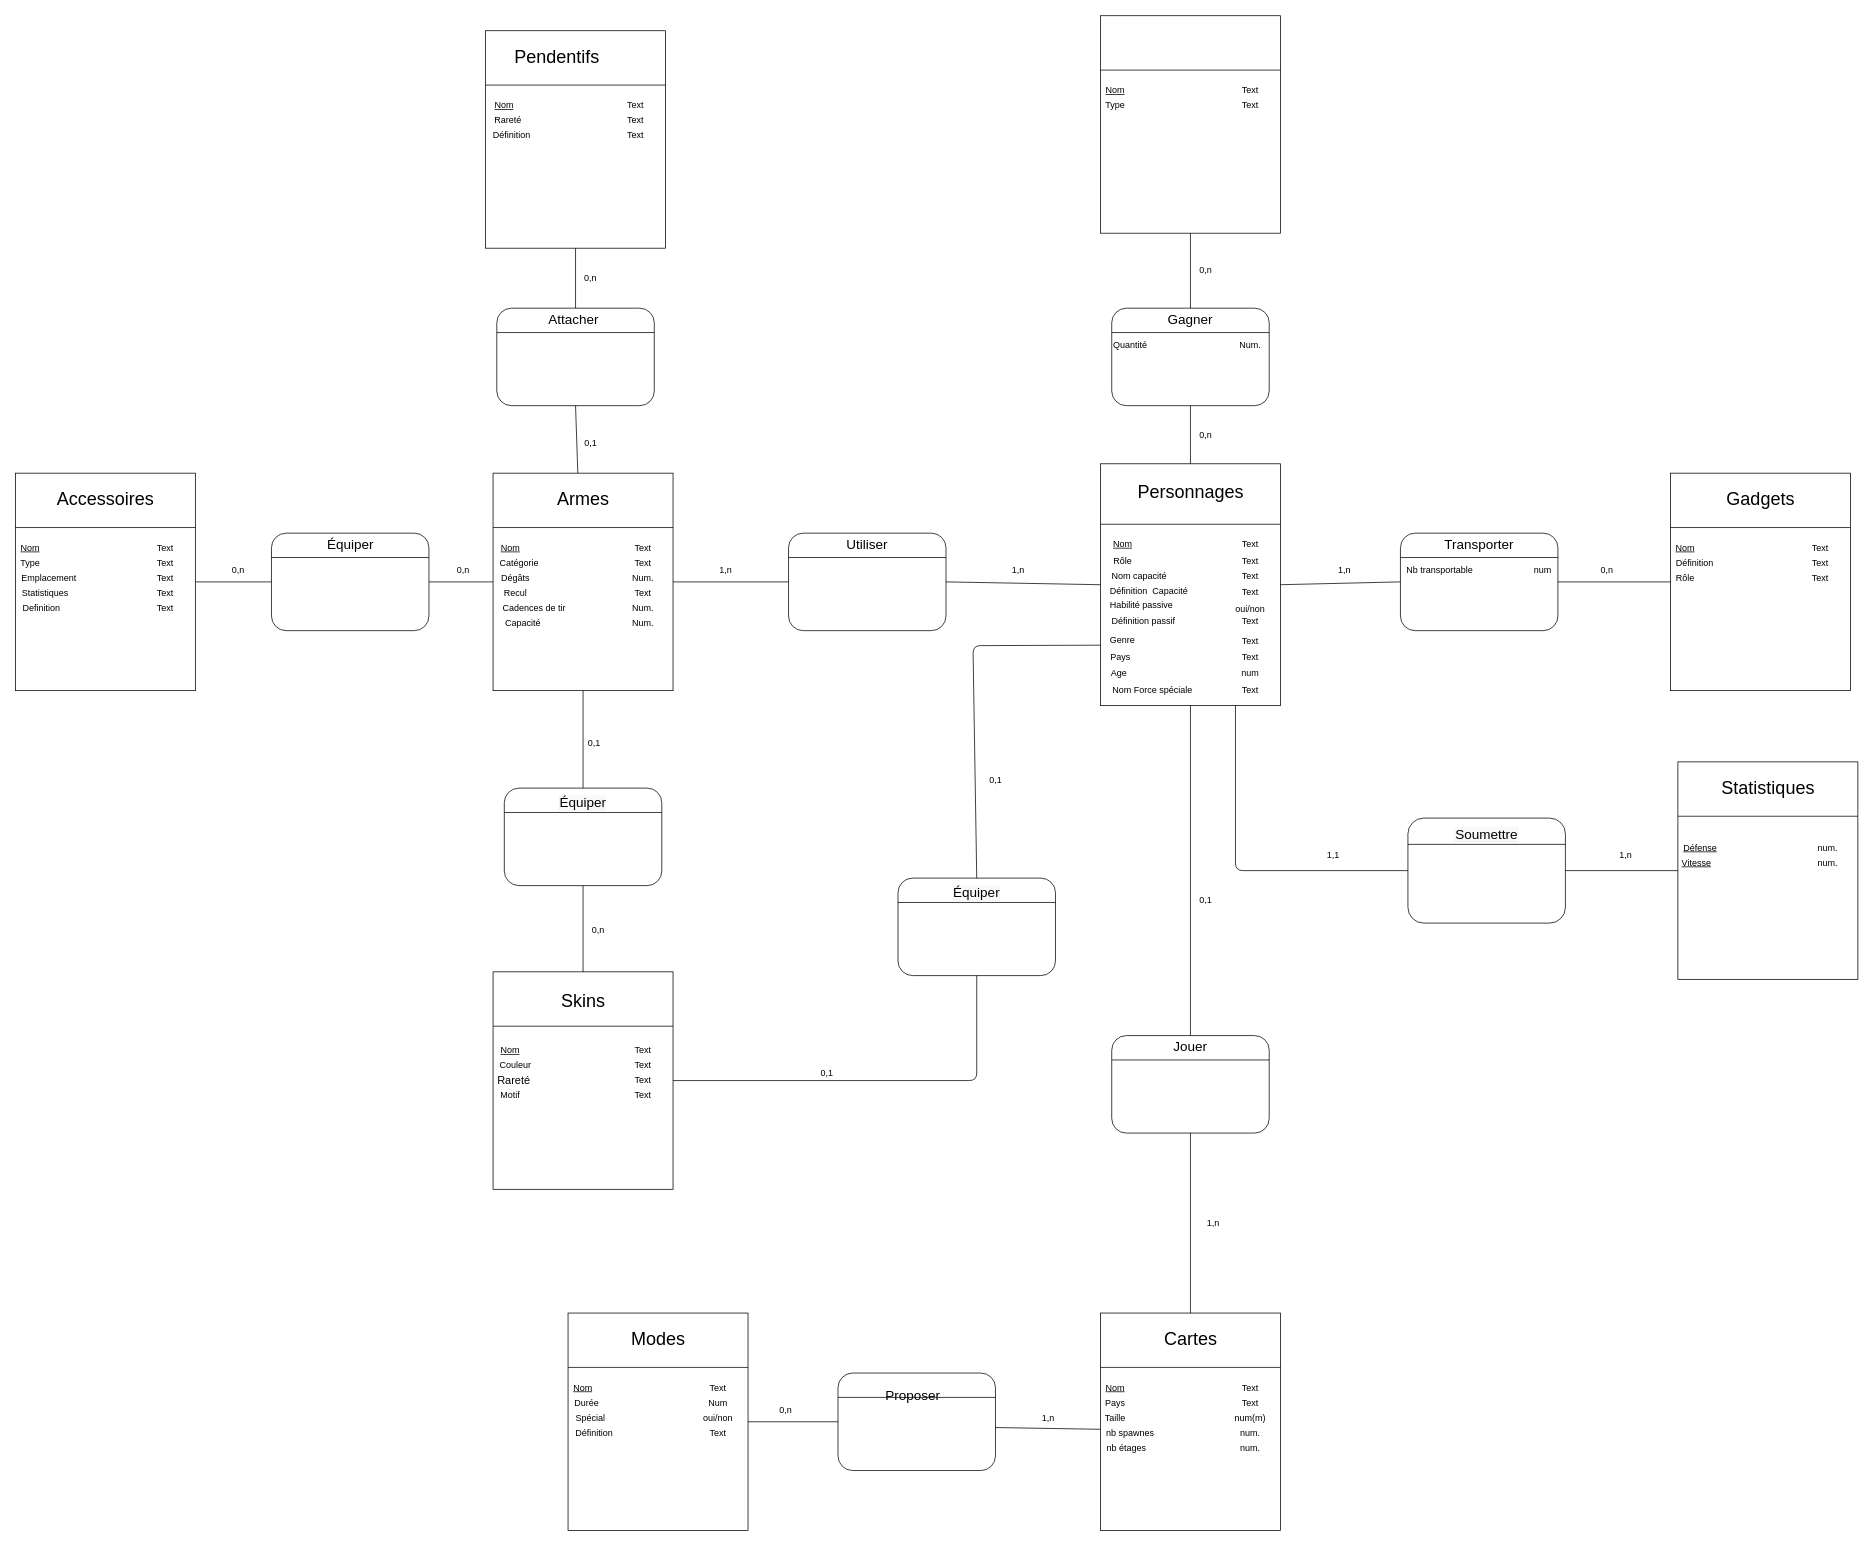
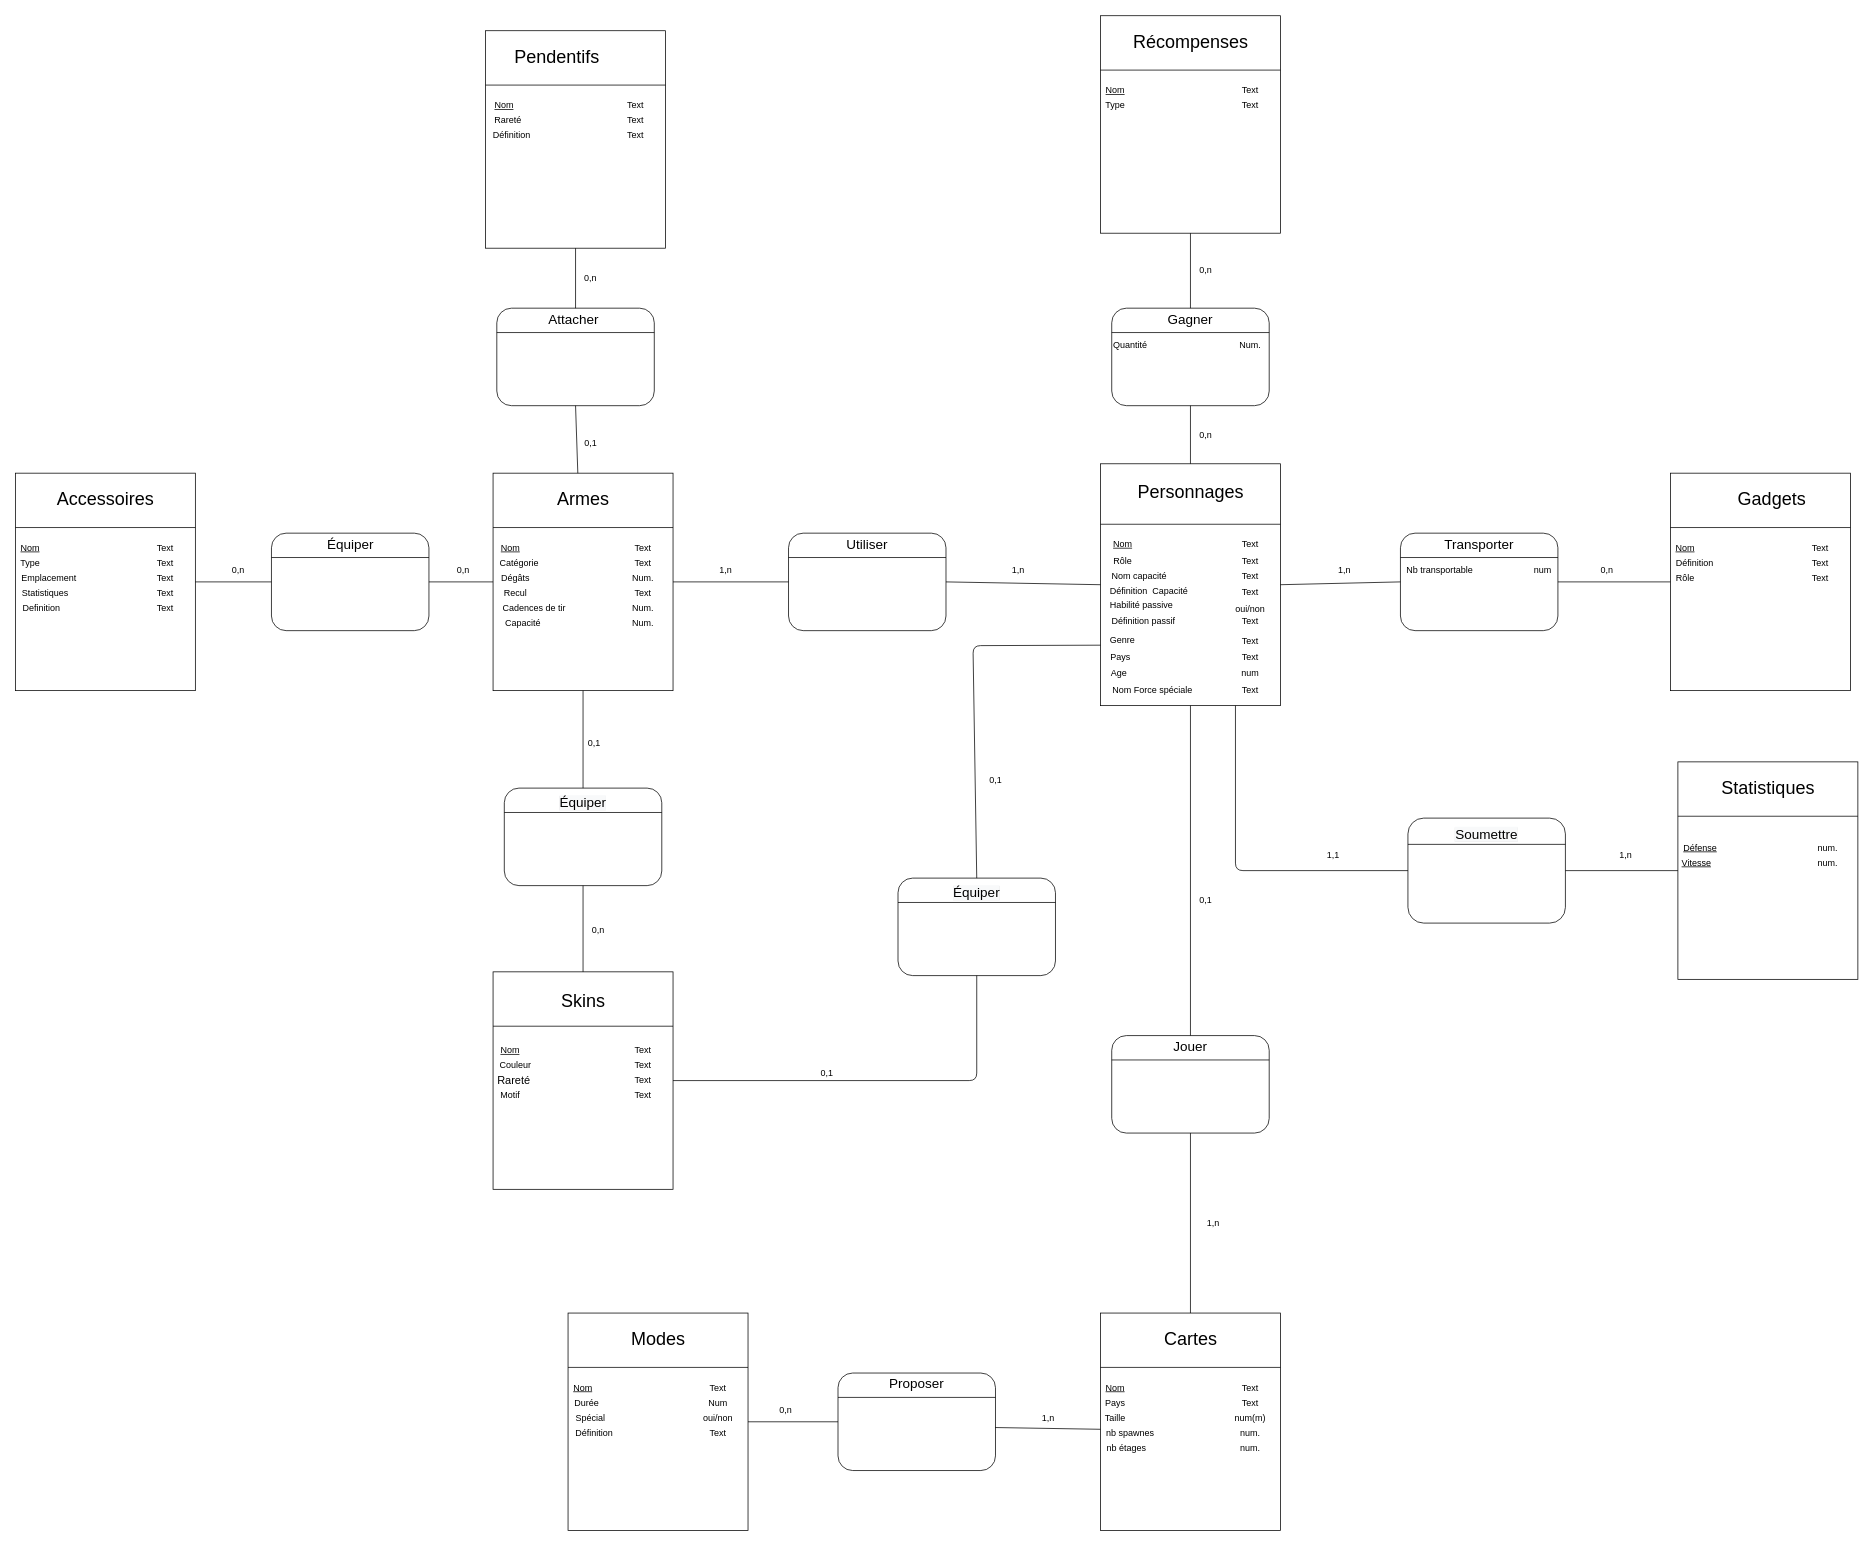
node "Récompenses": added
node "Gadgets": moved (1761, 499) -> (1772, 499)
node "Proposer": moved (913, 1395) -> (917, 1384)
